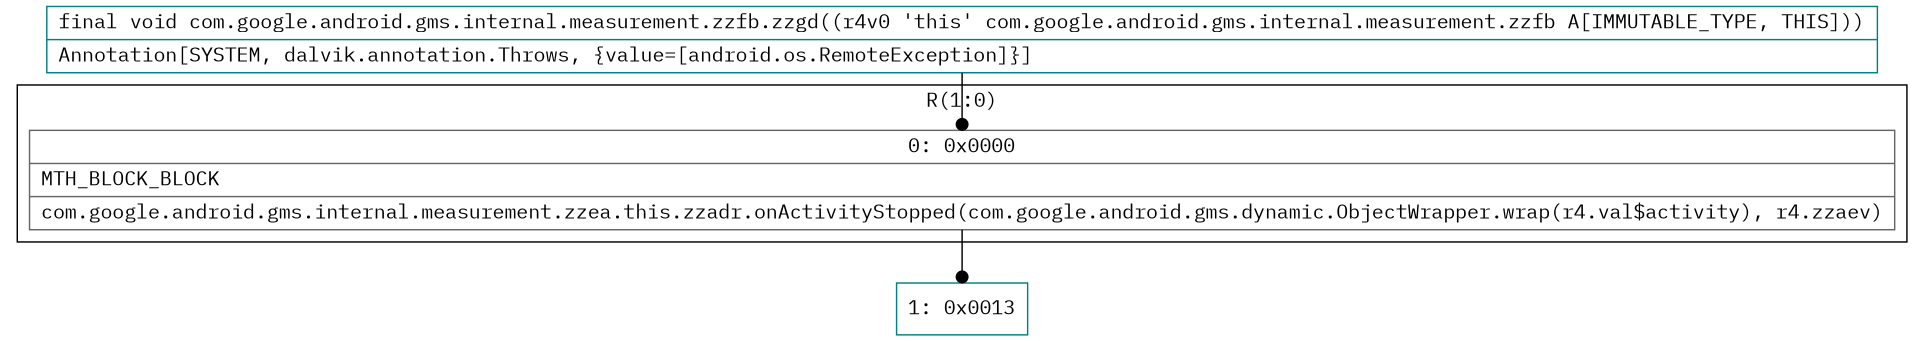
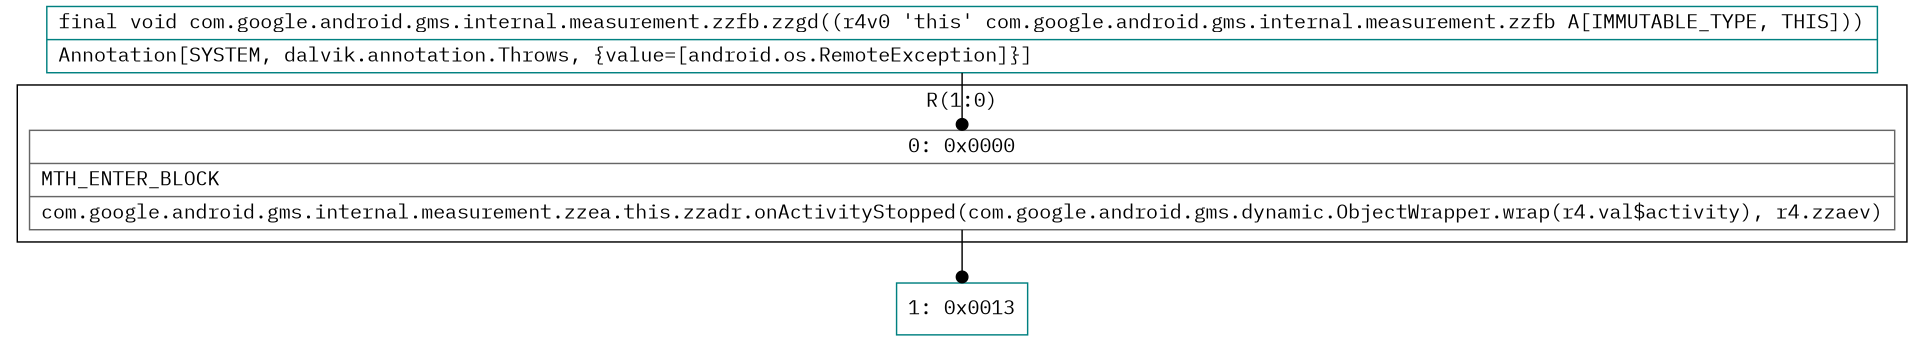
node "0: 0x0000": text "MTH_BLOCK_BLOCK" -> "MTH_ENTER_BLOCK"
